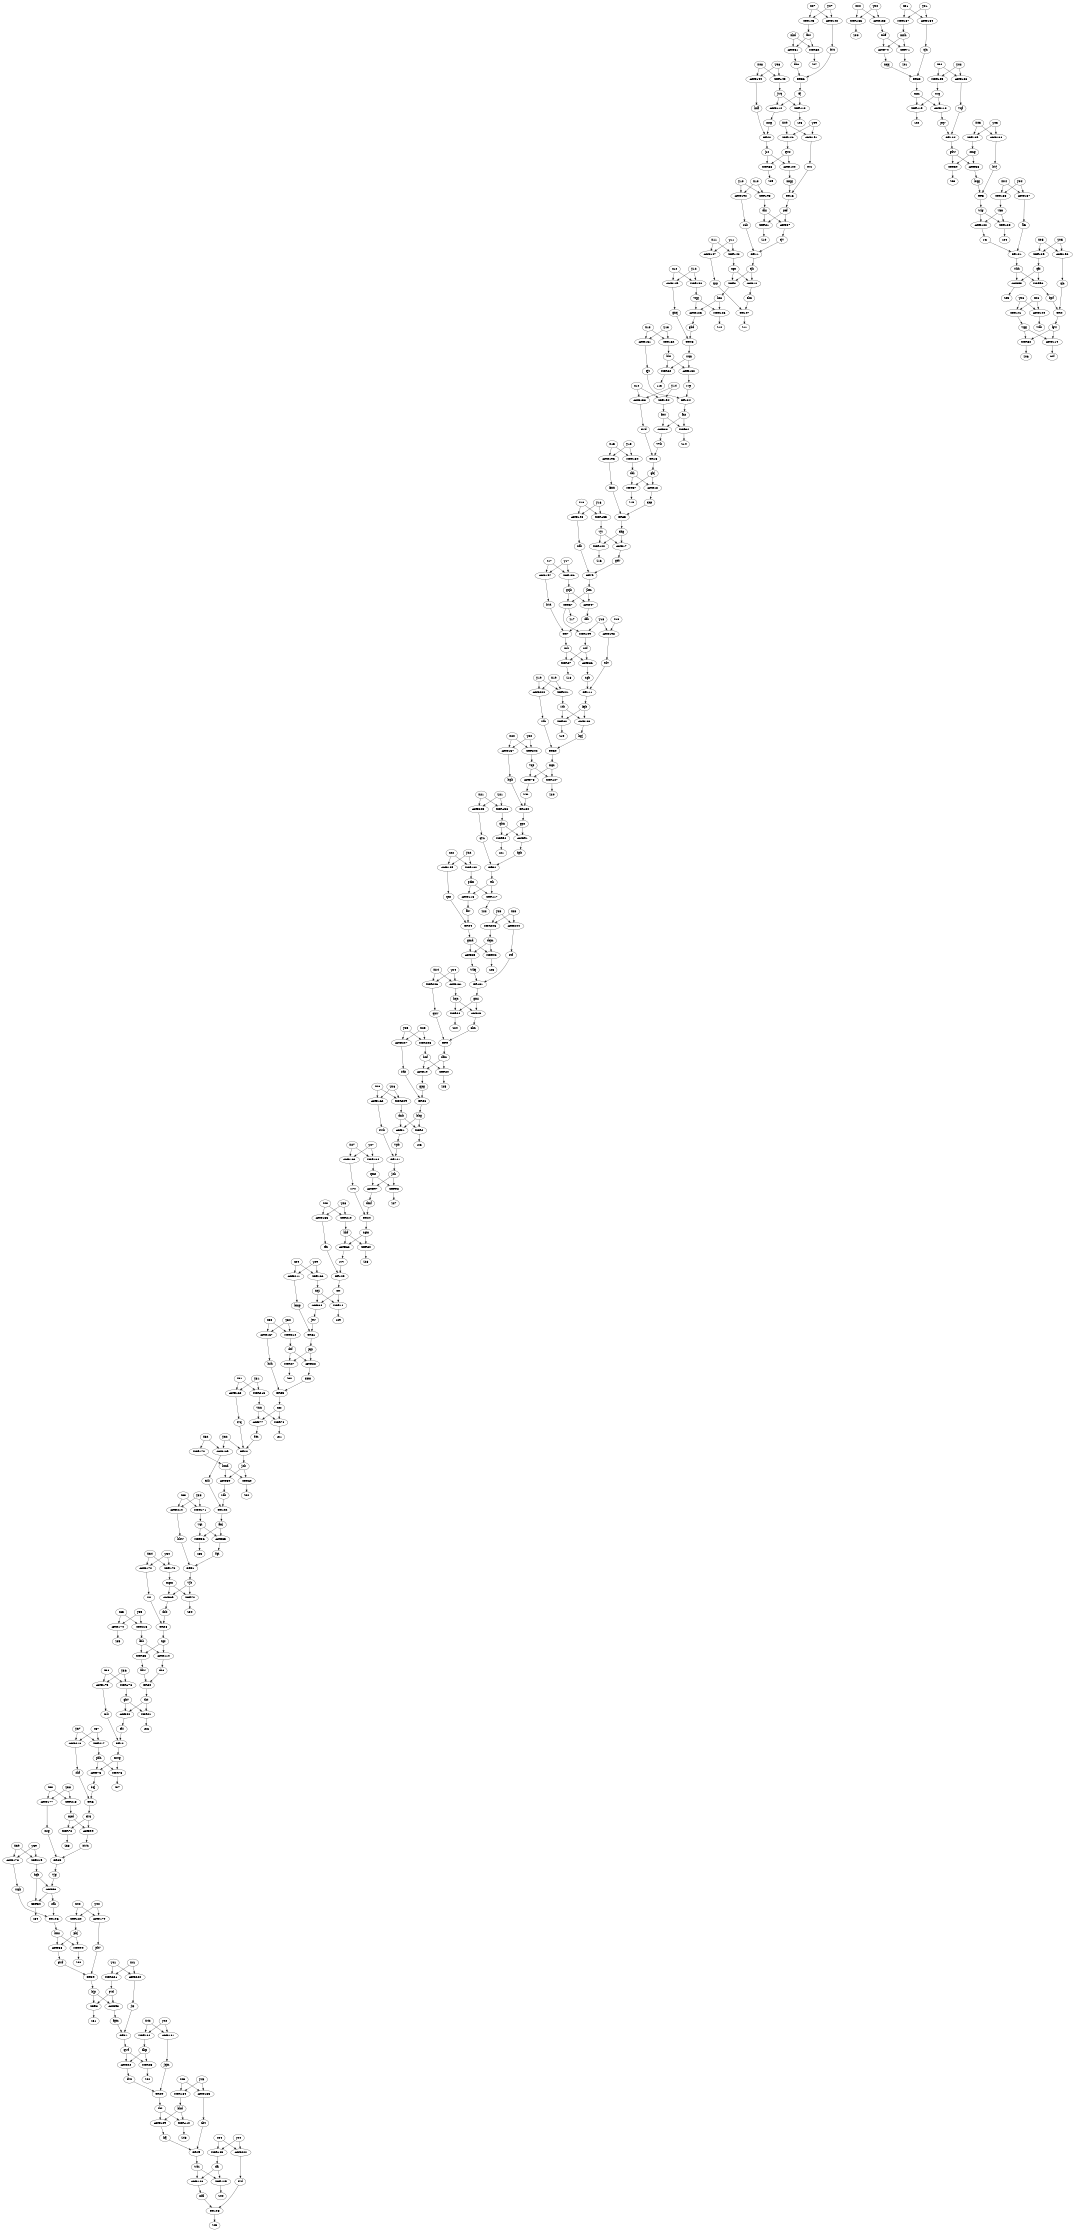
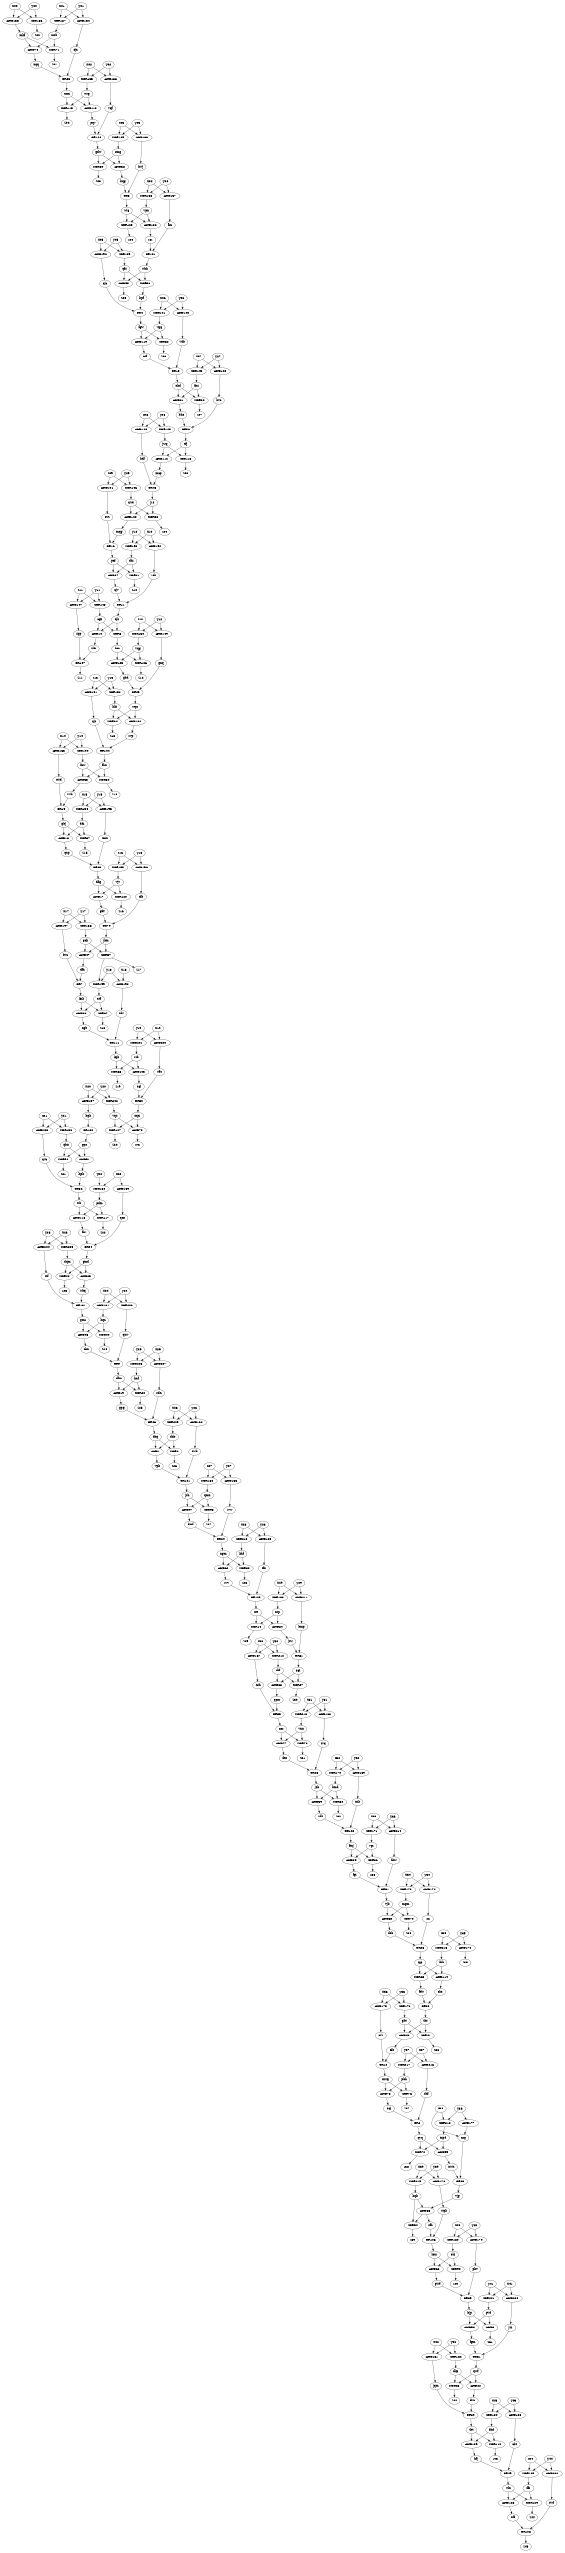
node "OR13": added
edge "wcr" -> "OR130": removed
edge "y22" -> "AND159": removed
edge "y32" -> "OR28": now "y32" -> "XOR170"
edge "x38" -> "AND177": now "x38" -> "nsg"
node "XOR3": label "XOR3" -> "AND3"
